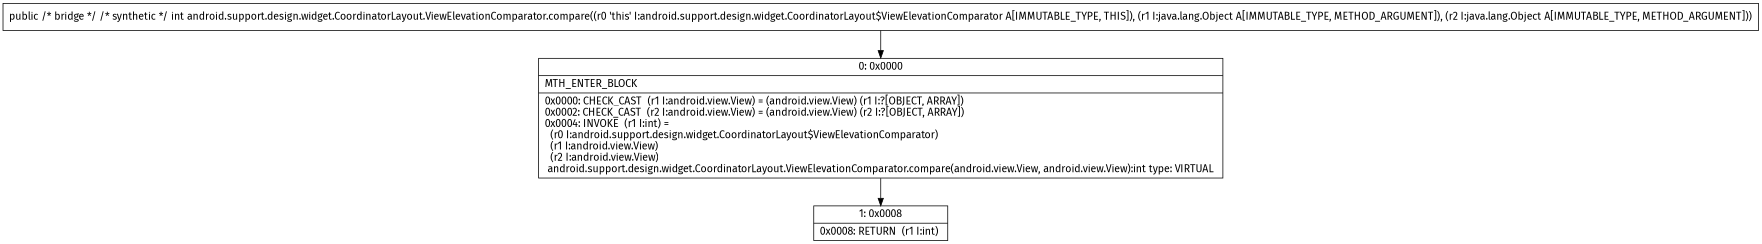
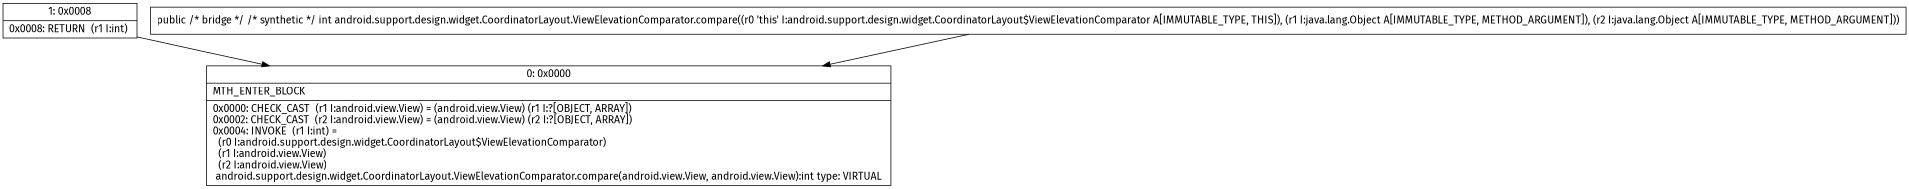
edge "0: 0x0000" -> "1: 0x0008": reversed
